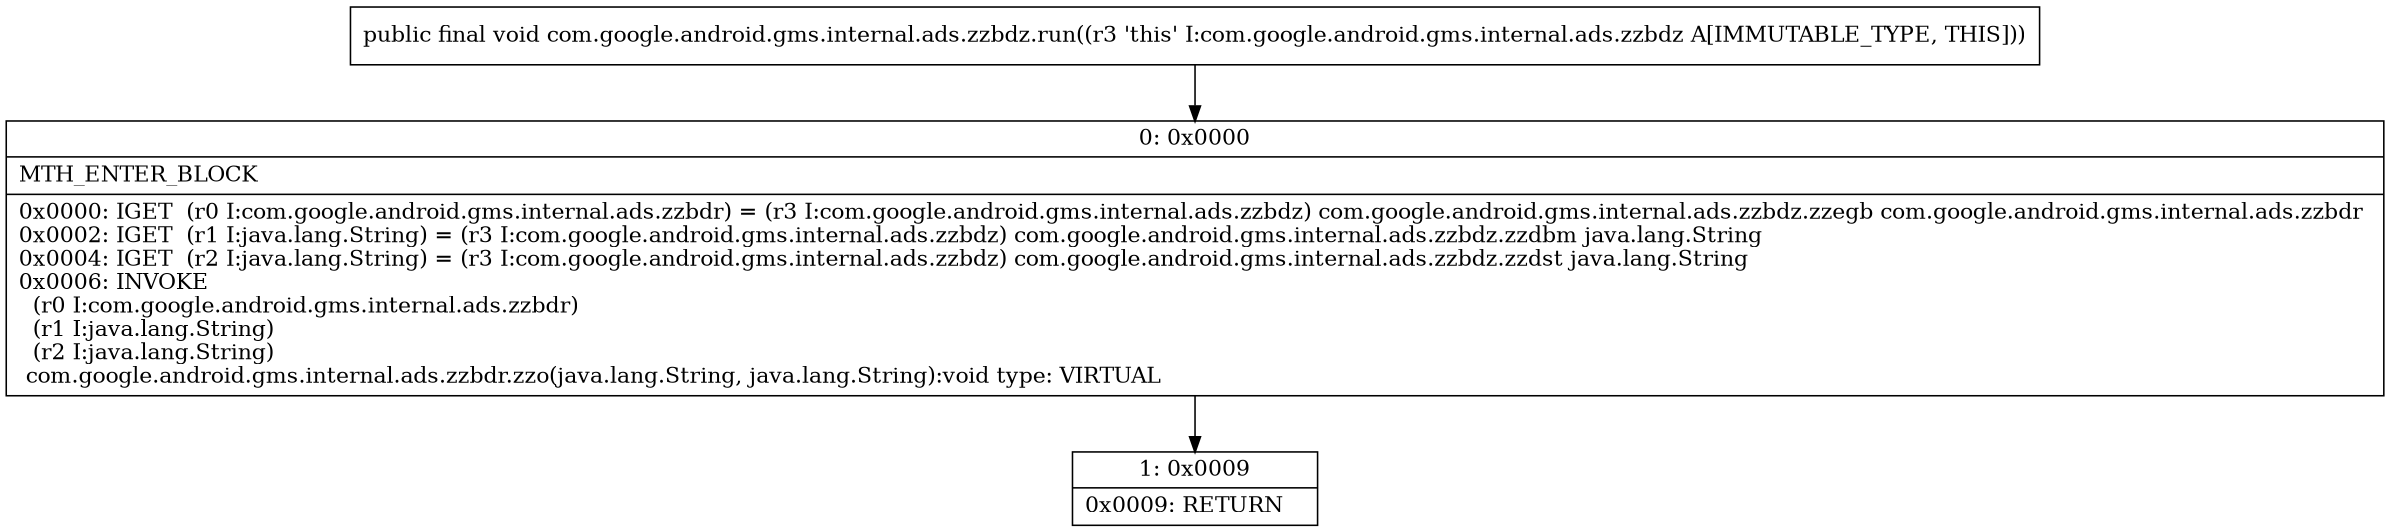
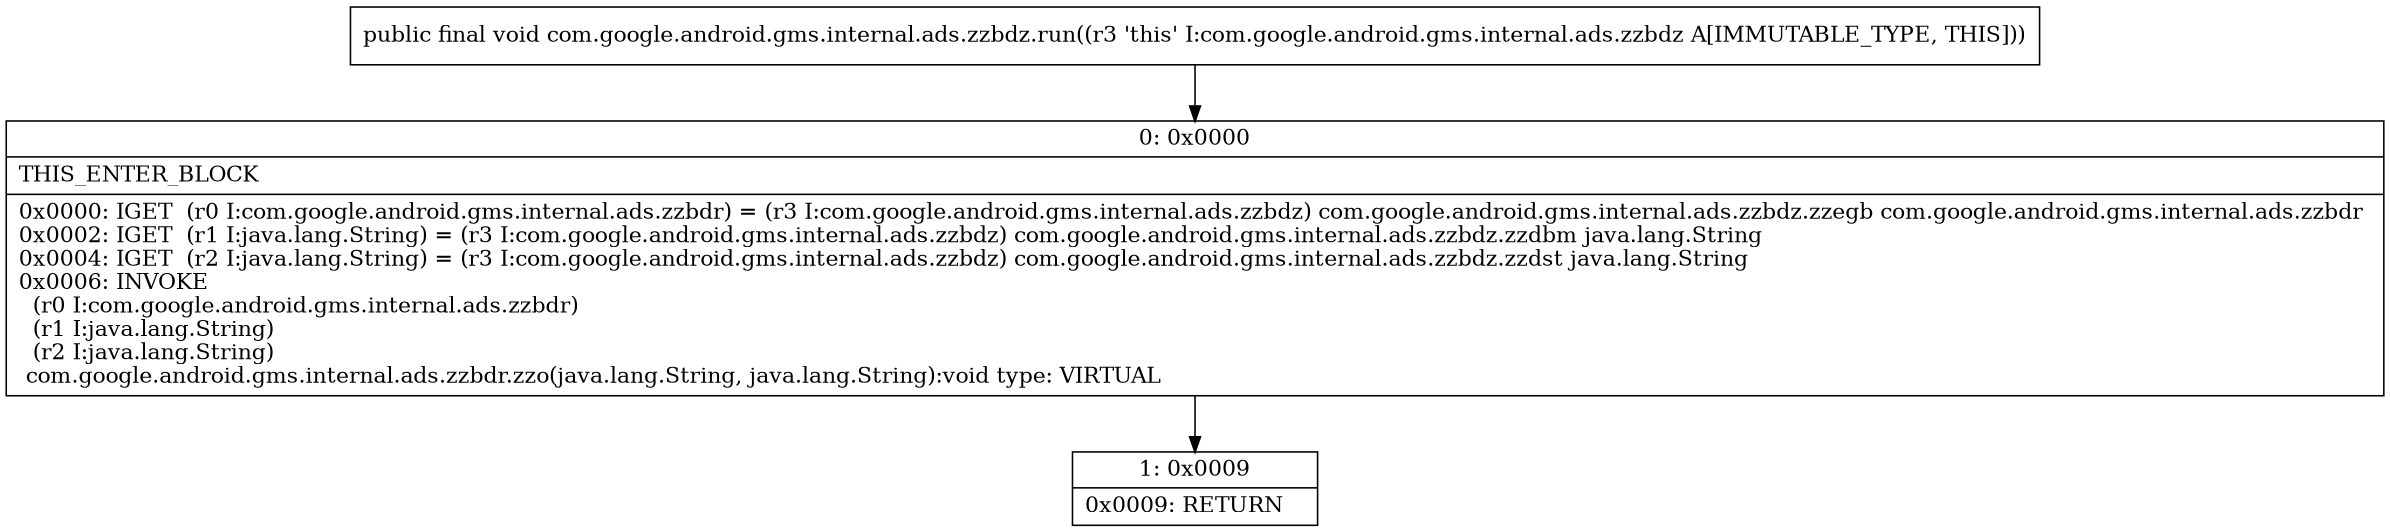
node "0: 0x0000": text "MTH_ENTER_BLOCK" -> "THIS_ENTER_BLOCK"
